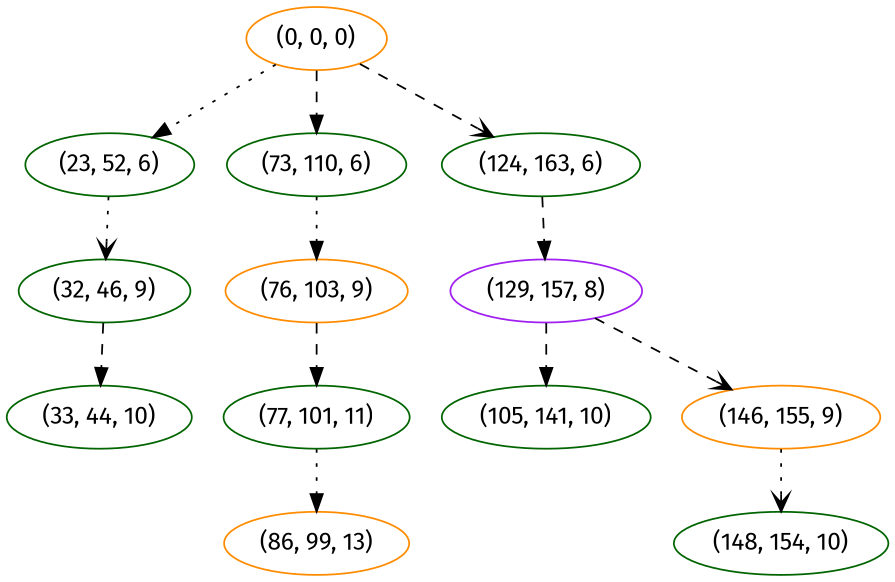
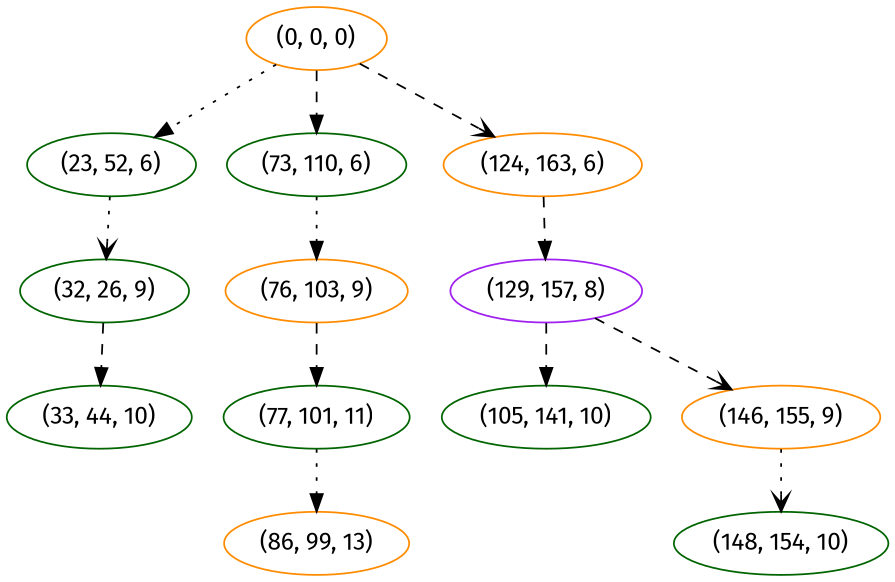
node "(124, 163, 6)": color darkgreen -> darkorange
node "(32, 46, 9)": label "(32, 46, 9)" -> "(32, 26, 9)"
